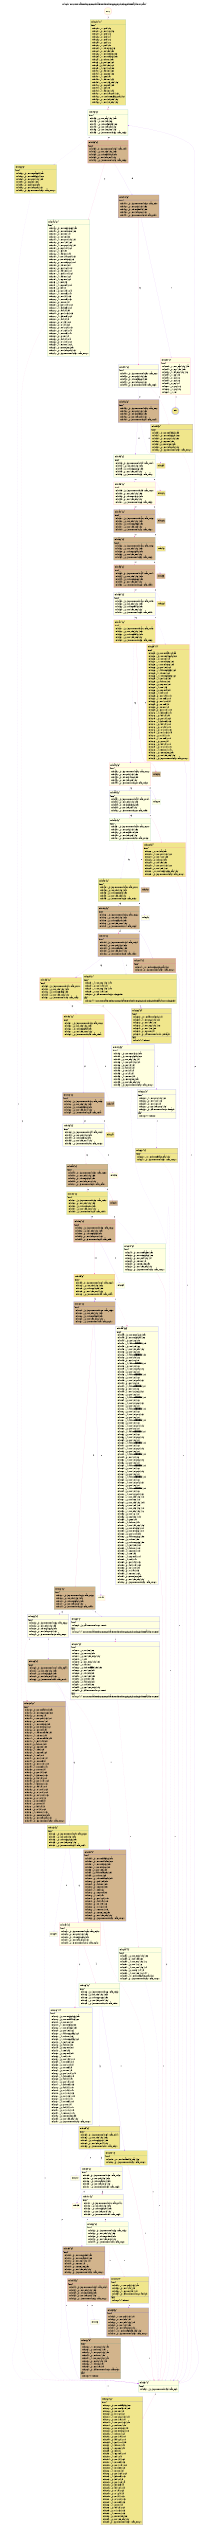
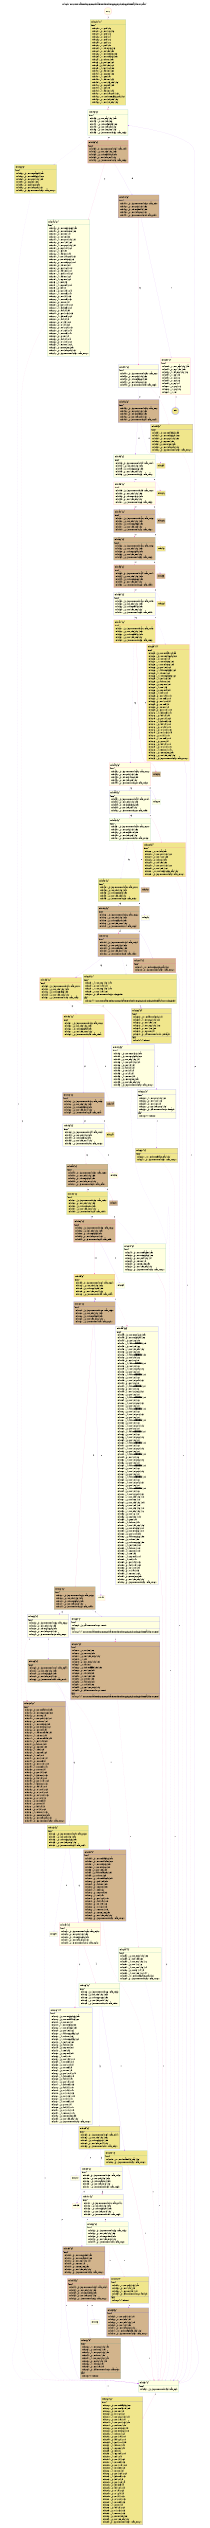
node "0x402270 [52]": fillcolor lightyellow -> tan
